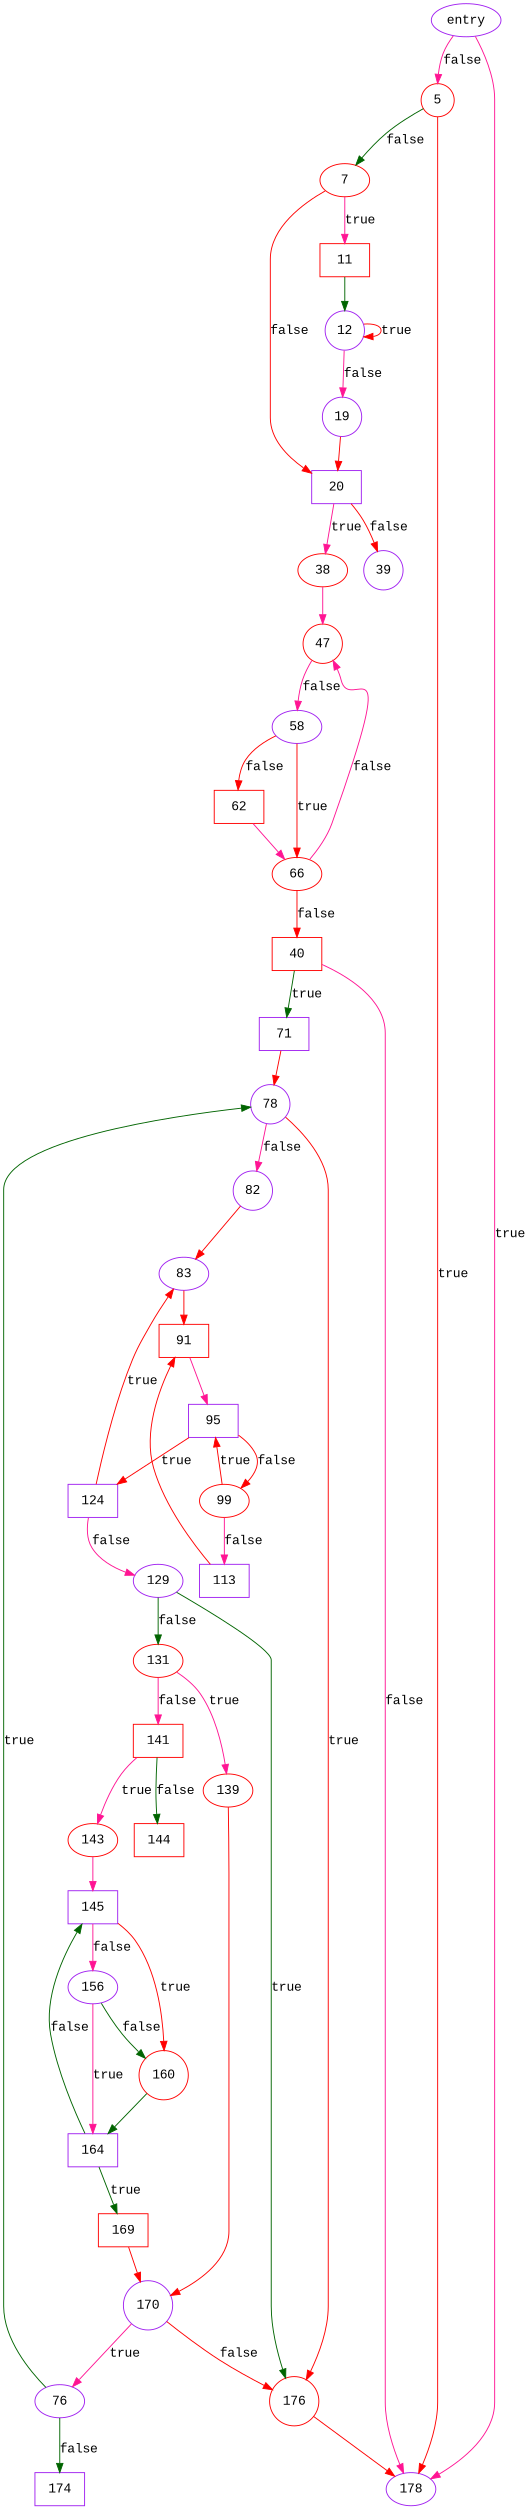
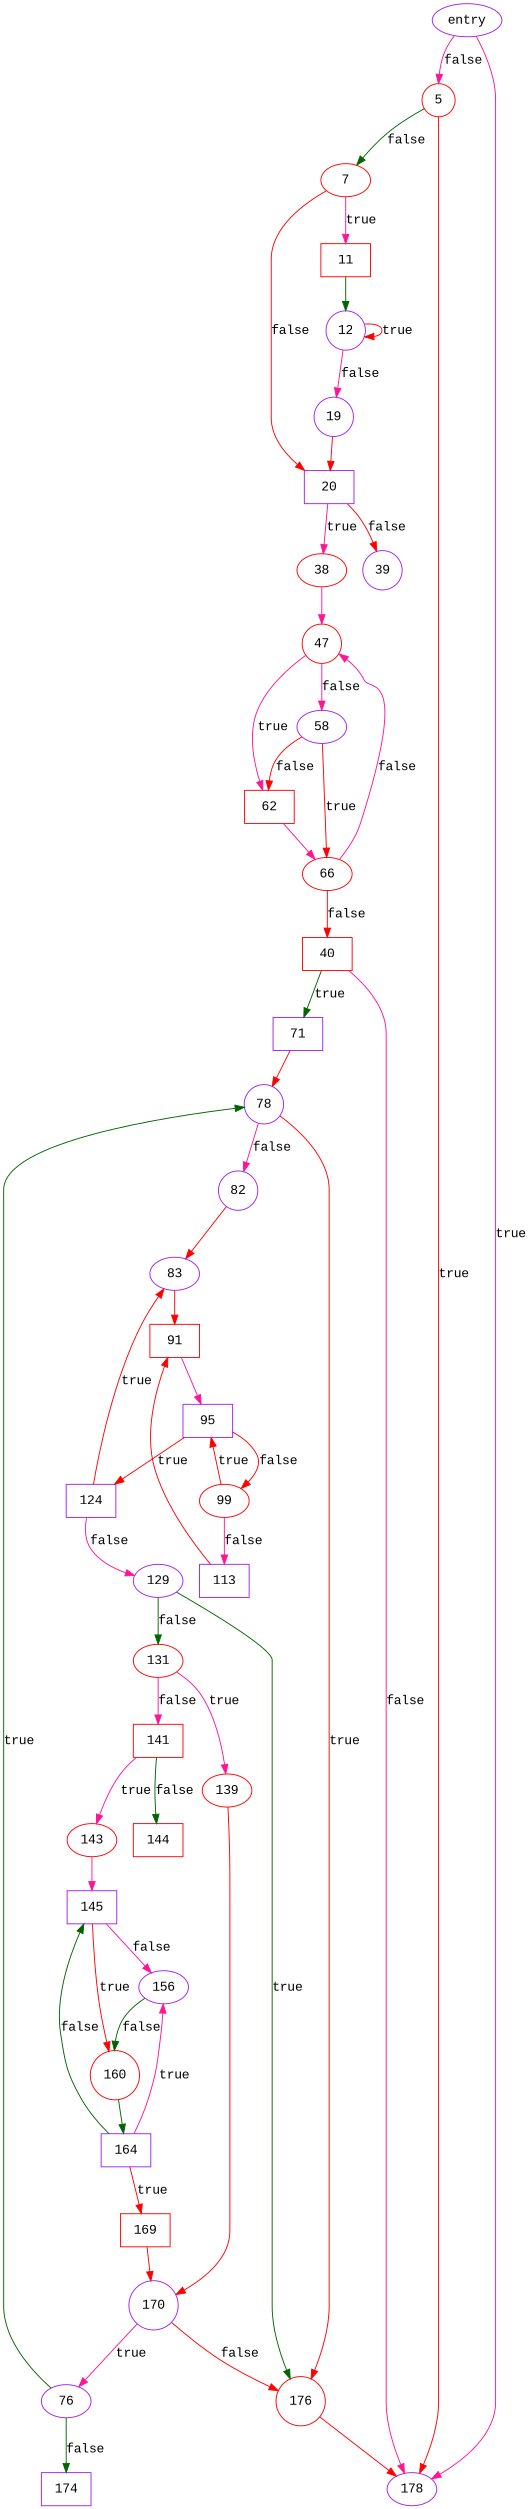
edge "47" -> "62": added, label "true"
edge "156" -> "164": reversed
edge "164" -> "169": color darkgreen -> red
